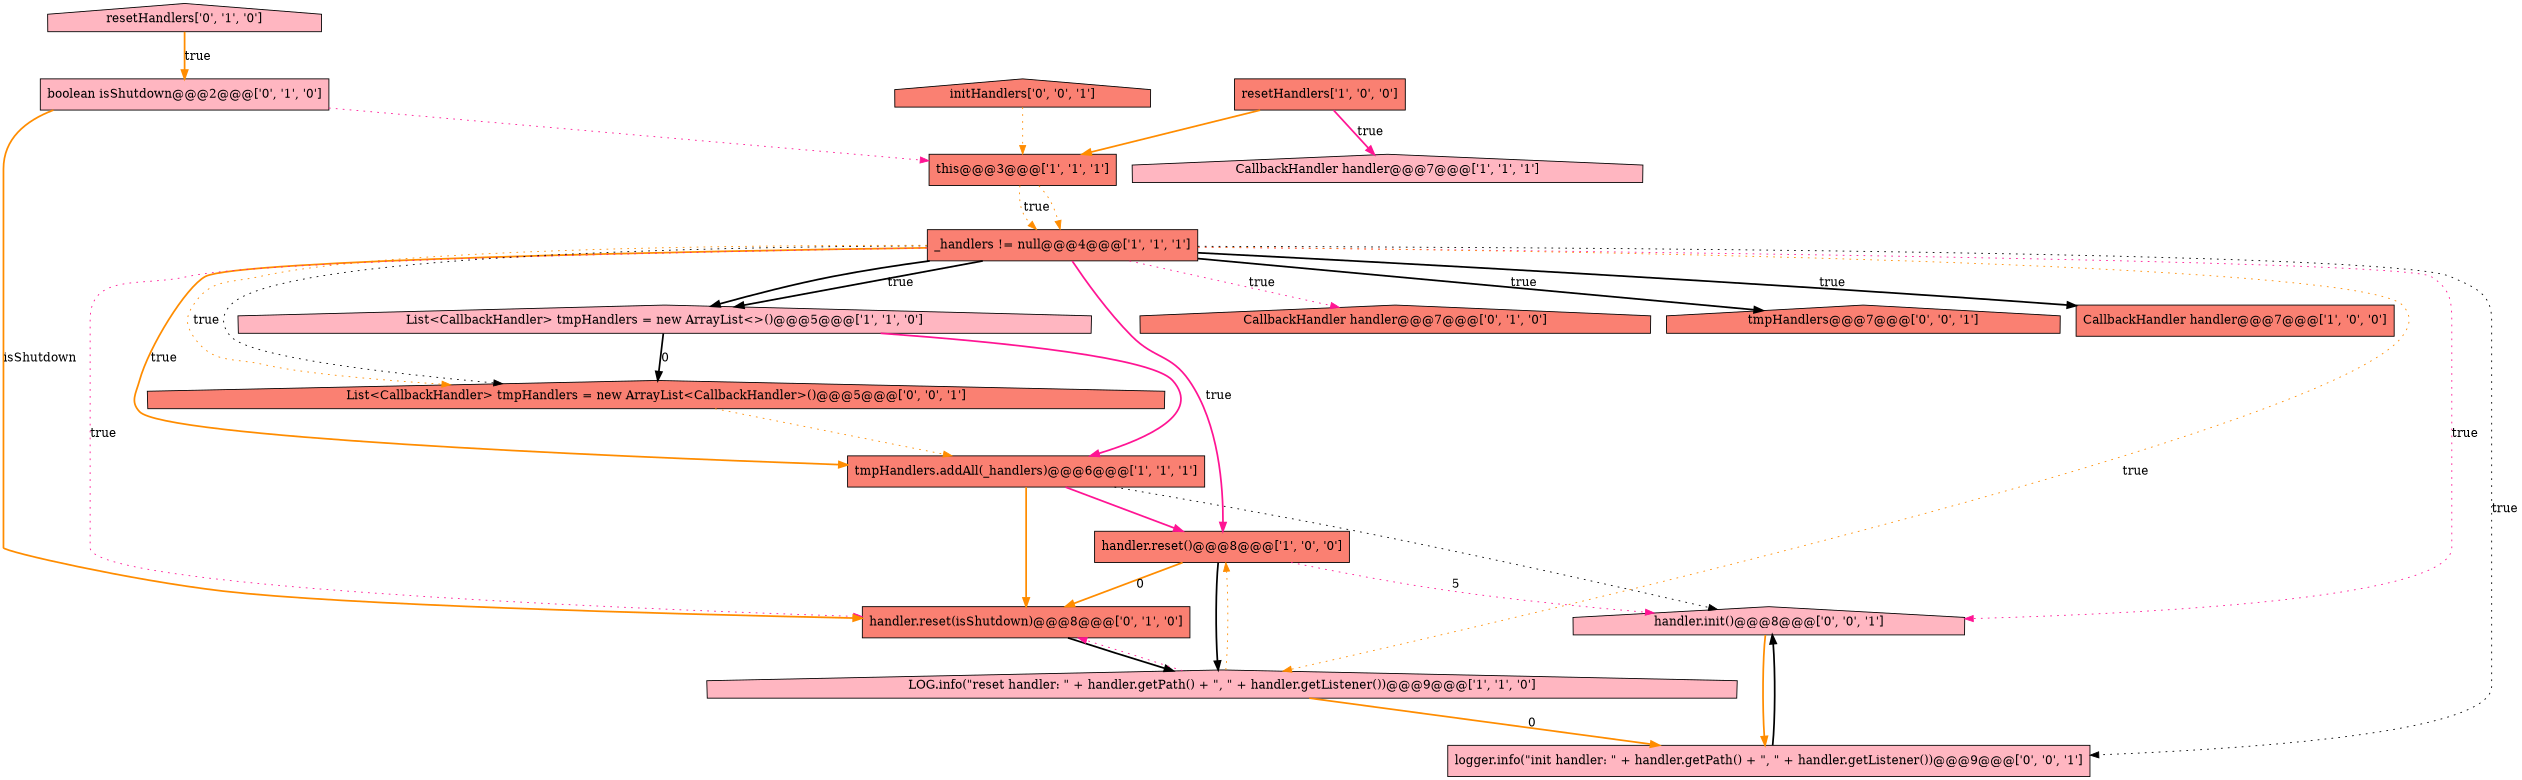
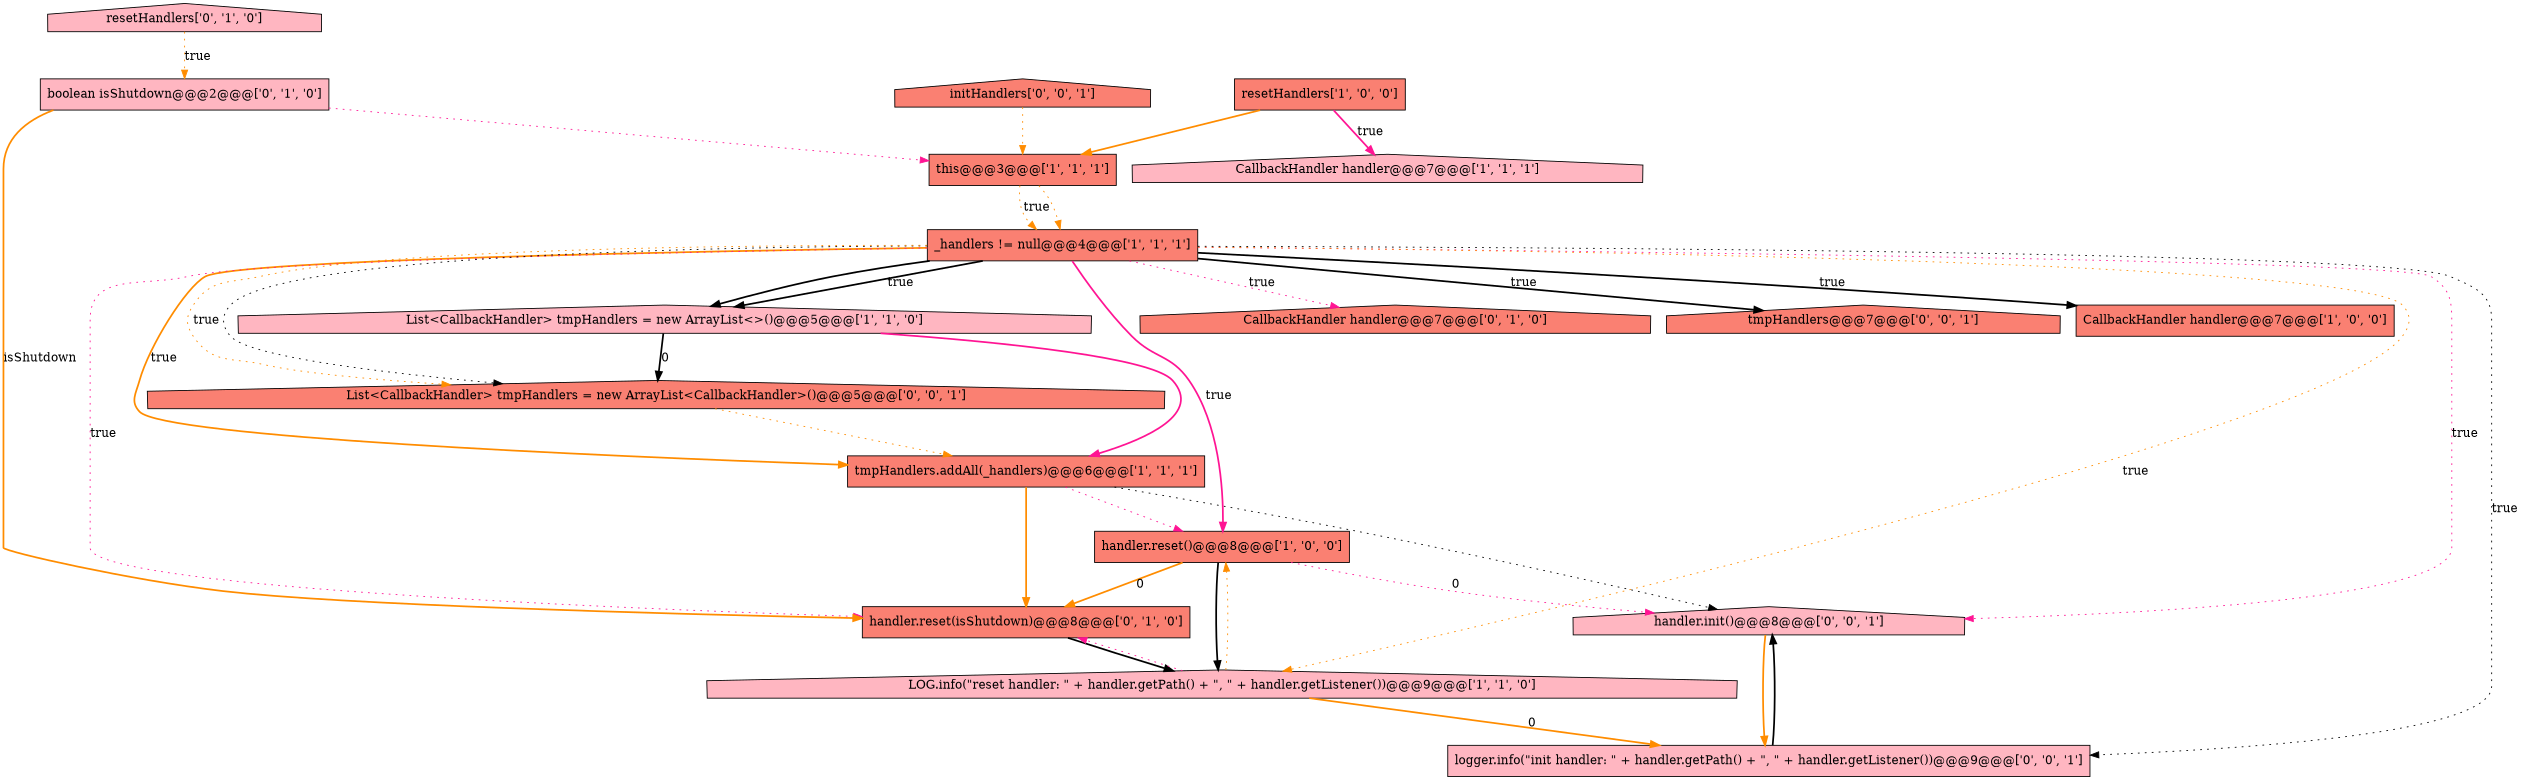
edge "resetHandlers['0', '1', '0']" -> "boolean isShutdown@@@2@@@['0', '1', '0']": style bold -> dotted
edge "tmpHandlers.addAll(_handlers)@@@6@@@['1', '1', '1']" -> "handler.reset()@@@8@@@['1', '0', '0']": style bold -> dotted
edge "handler.reset()@@@8@@@['1', '0', '0']" -> "handler.init()@@@8@@@['0', '0', '1']": label "5" -> "0"
